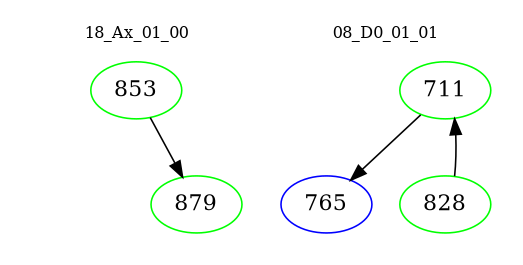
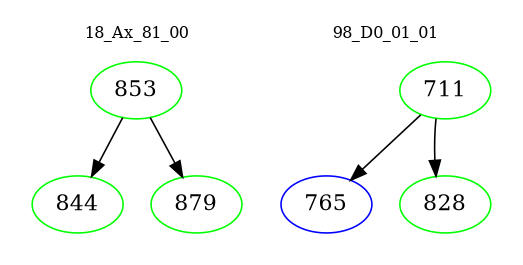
cluster "18_Ax_01_00": label "18_Ax_01_00" -> "18_Ax_81_00"
cluster "08_D0_01_01": label "08_D0_01_01" -> "98_D0_01_01"
edge "828" -> "711": reversed
node "844": added
